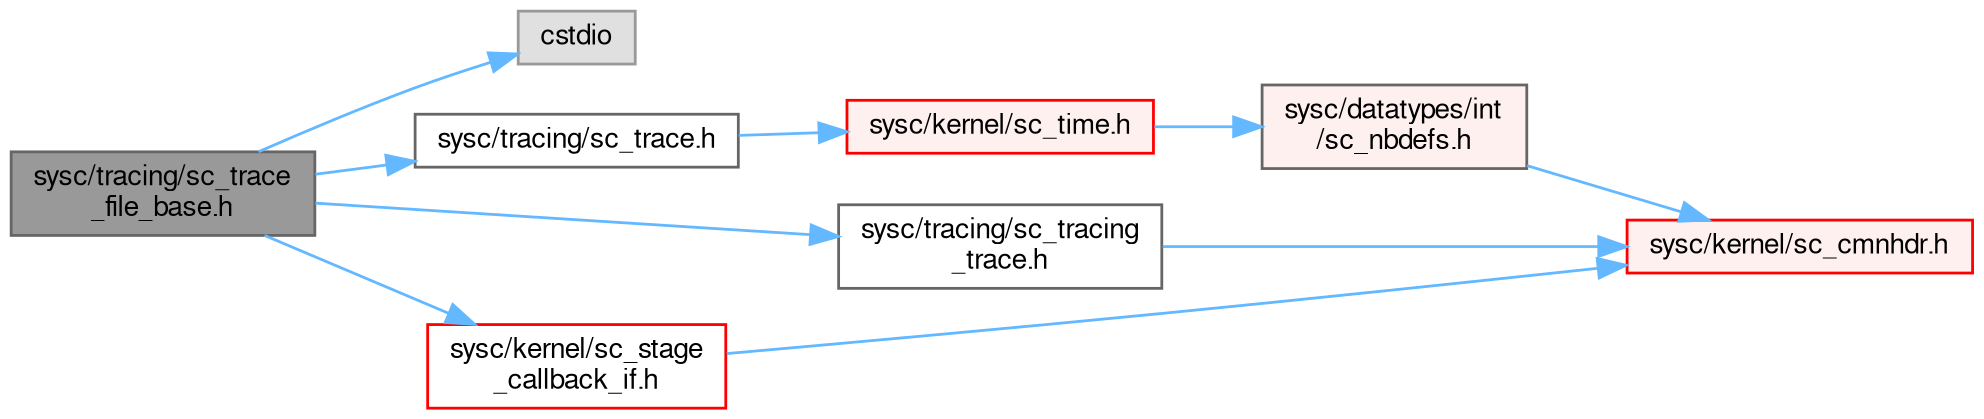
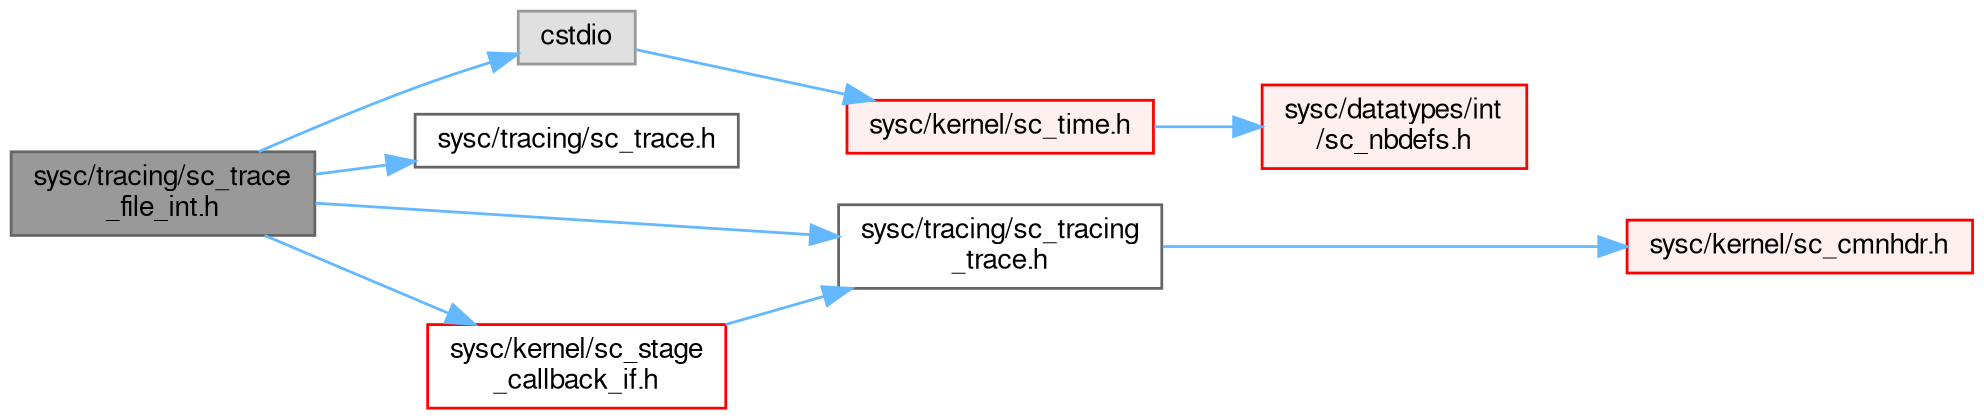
node "sysc/datatypes/int /sc_nbdefs.h": color grey40 -> red
edge "sysc/tracing/sc_trace.h" -> "sysc/kernel/sc_time.h": now "cstdio" -> "sysc/kernel/sc_time.h"
edge "sysc/datatypes/int /sc_nbdefs.h" -> "sysc/kernel/sc_cmnhdr.h": removed
node "sysc/tracing/sc_trace _file_base.h": label "sysc/tracing/sc_trace _file_base.h" -> "sysc/tracing/sc_trace _file_int.h"
edge "sysc/kernel/sc_stage _callback_if.h" -> "sysc/kernel/sc_cmnhdr.h": now "sysc/kernel/sc_stage _callback_if.h" -> "sysc/tracing/sc_tracing _trace.h"
